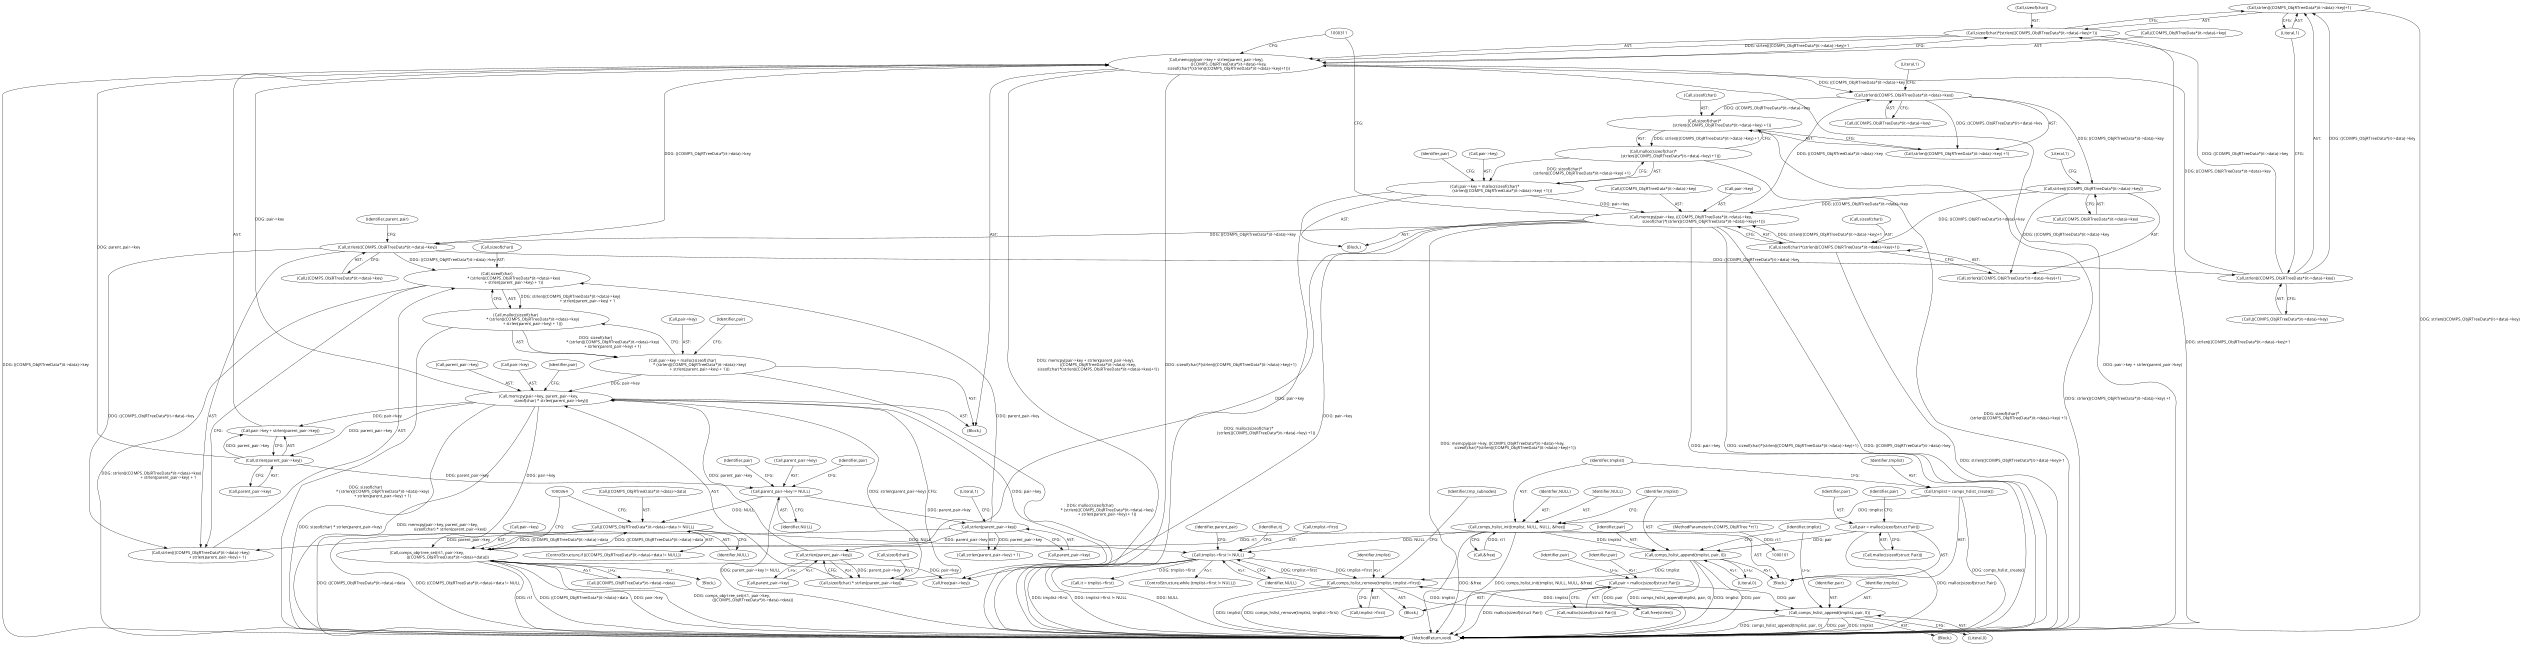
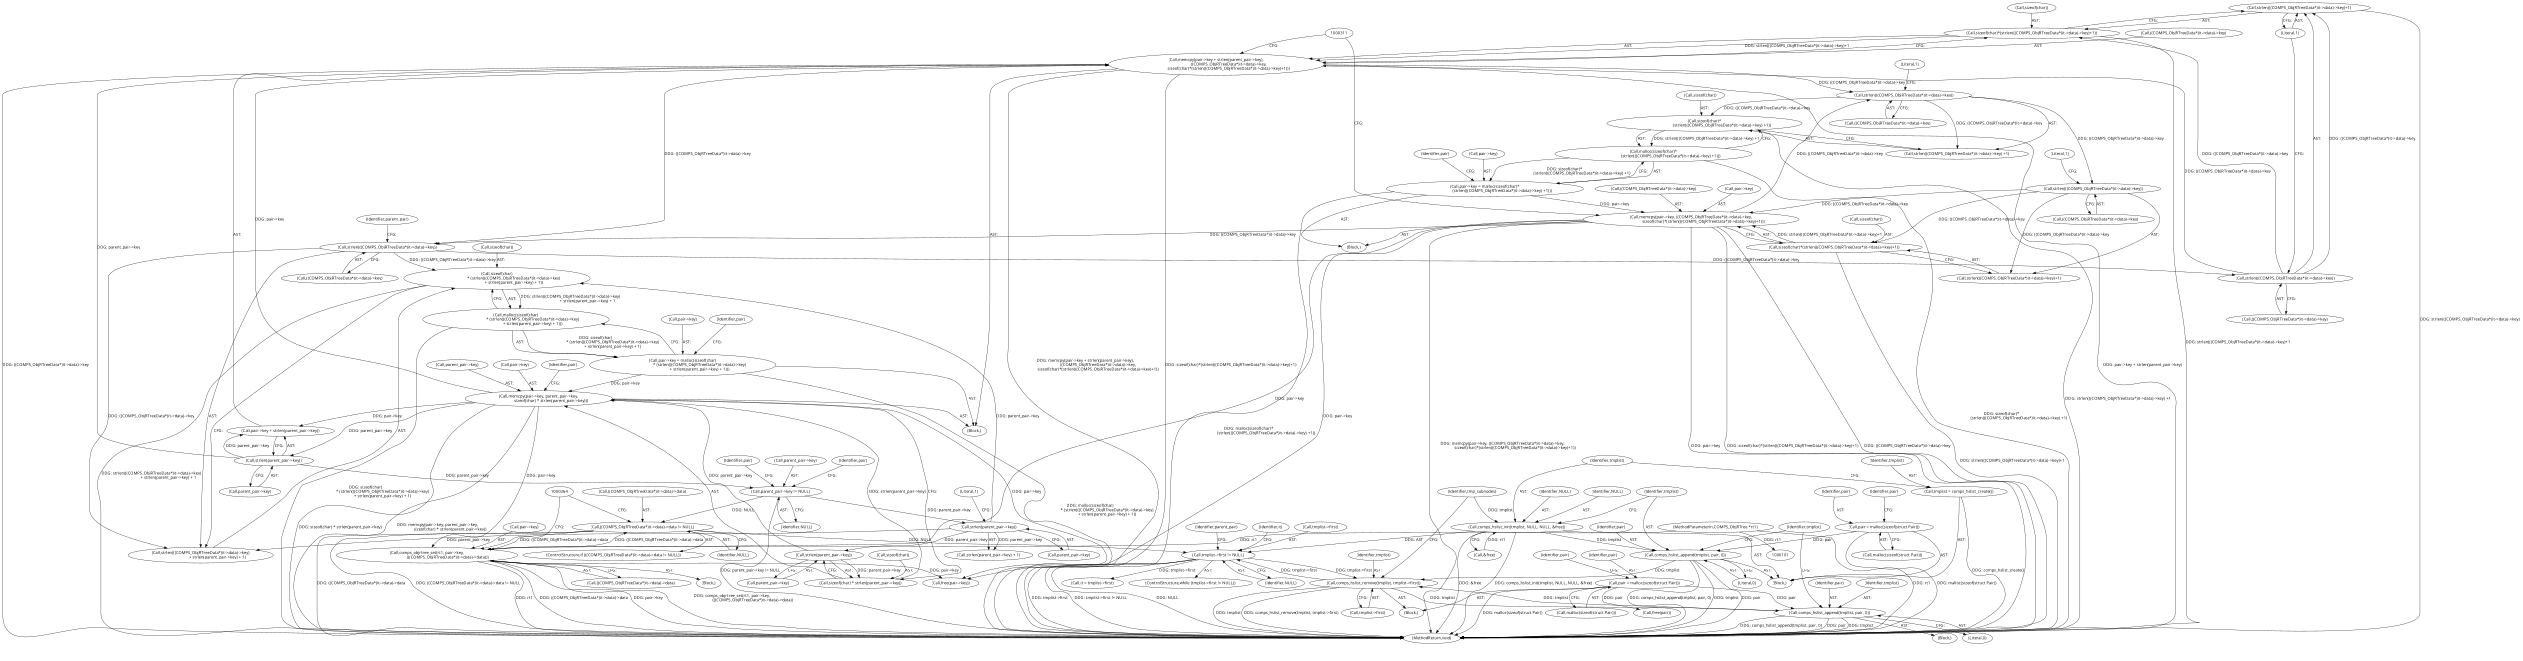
edge "(Call,tmplist = comps_hslist_create())" -> "(Call,comps_hslist_init(tmplist, NULL, NULL, &free))": now "(Identifier,tmp_subnodes)" -> "(Call,comps_hslist_init(tmplist, NULL, NULL, &free))"
edge "(Call,comps_hslist_init(tmplist, NULL, NULL, &free))" -> "(Call,tmplist->first != NULL)": label "DDG: NULL" -> "DDG: AST"
edge "(MethodParameterIn,COMPS_ObjRTree *rt1)" -> "(MethodReturn,void)": added, label "DDG: rt1"
node "(Call,free(strlen))": label "(Call,free(strlen))" -> "(Call,free(pair))"
